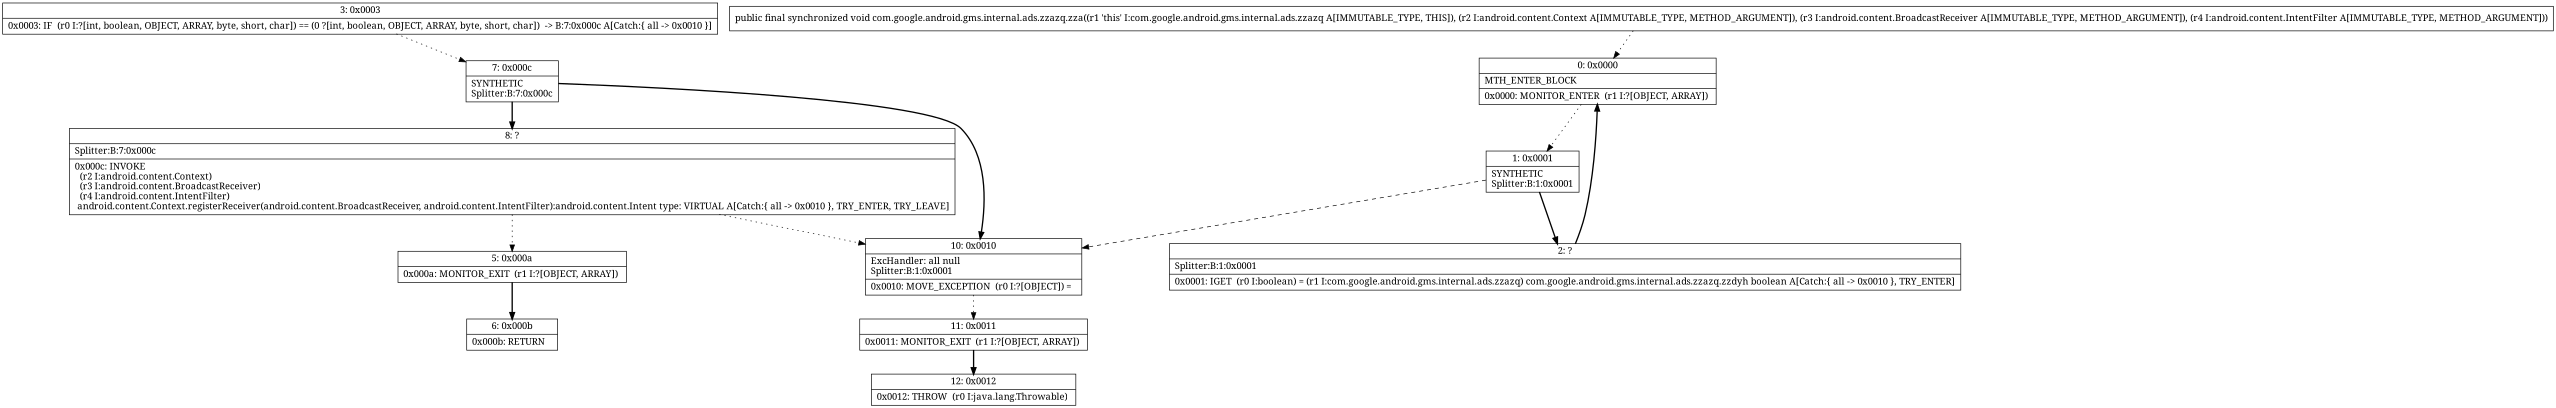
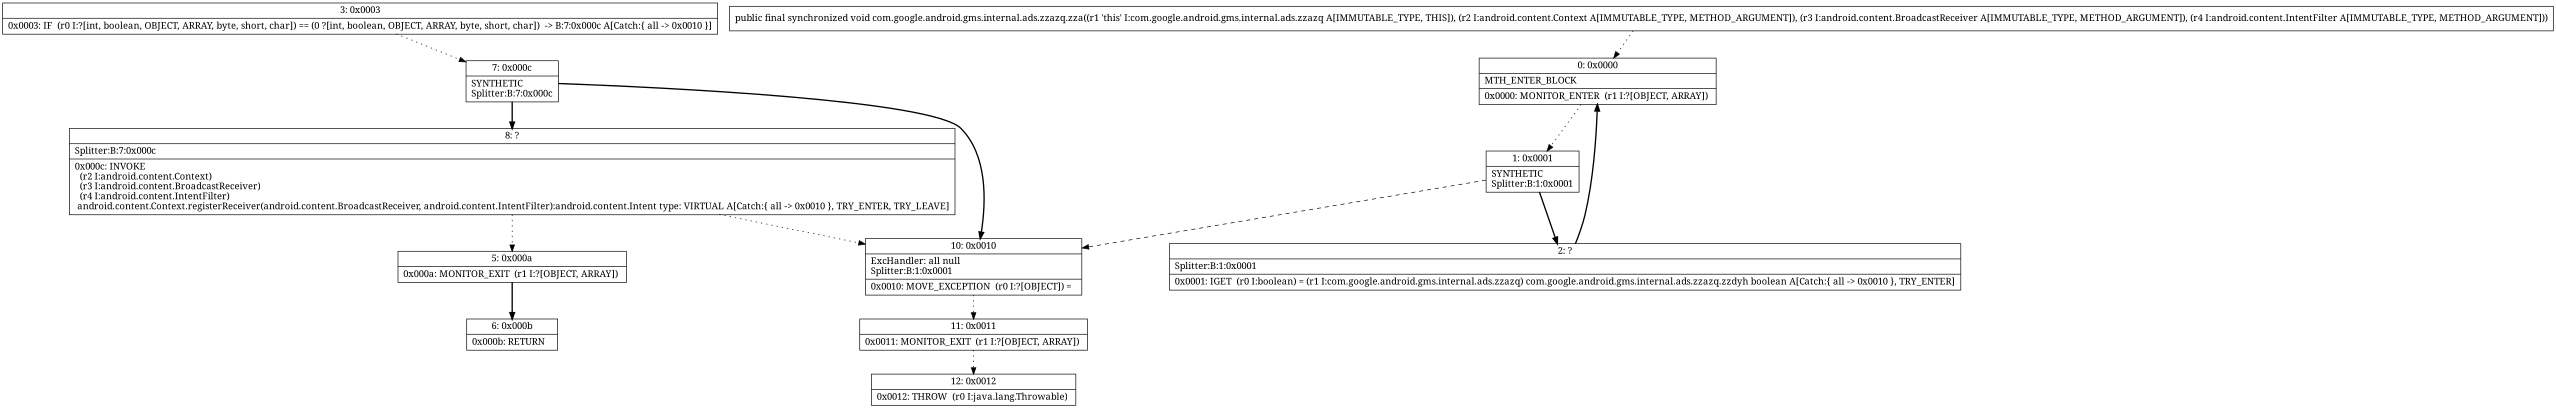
edge "11: 0x0011" -> "12: 0x0012": style bold -> dotted
